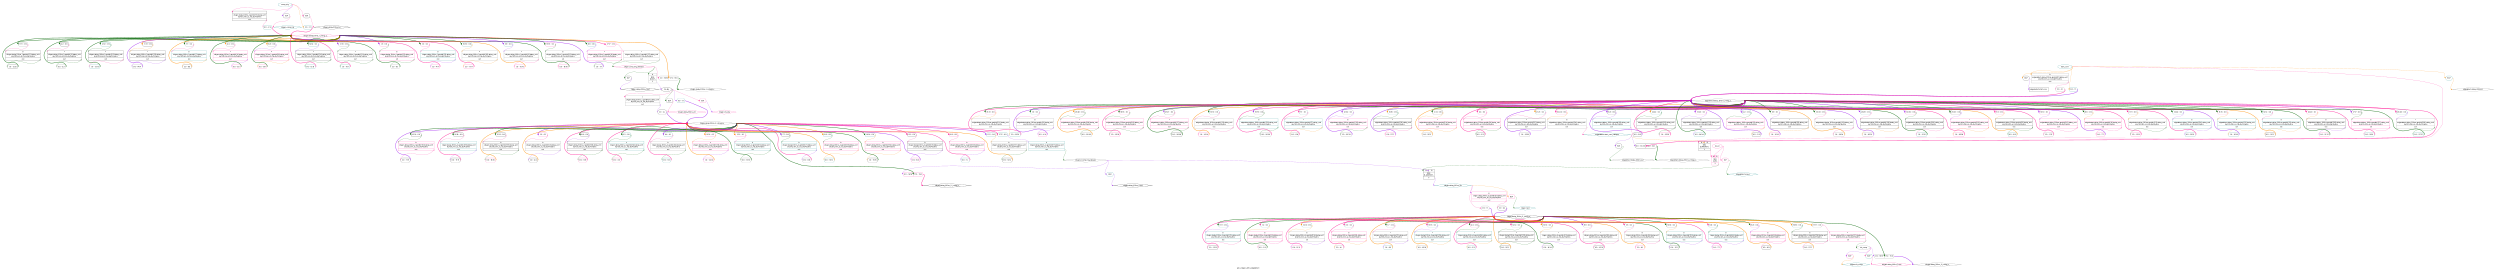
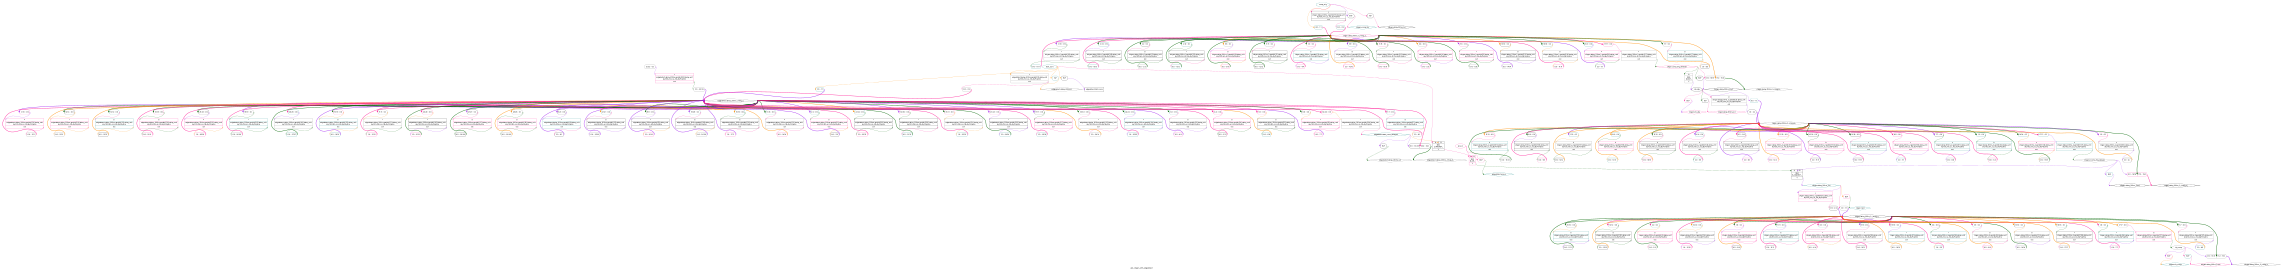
edge "edgedetect.delay_200ns._intsig_a_" -> "32:32 - 0:0": removed
